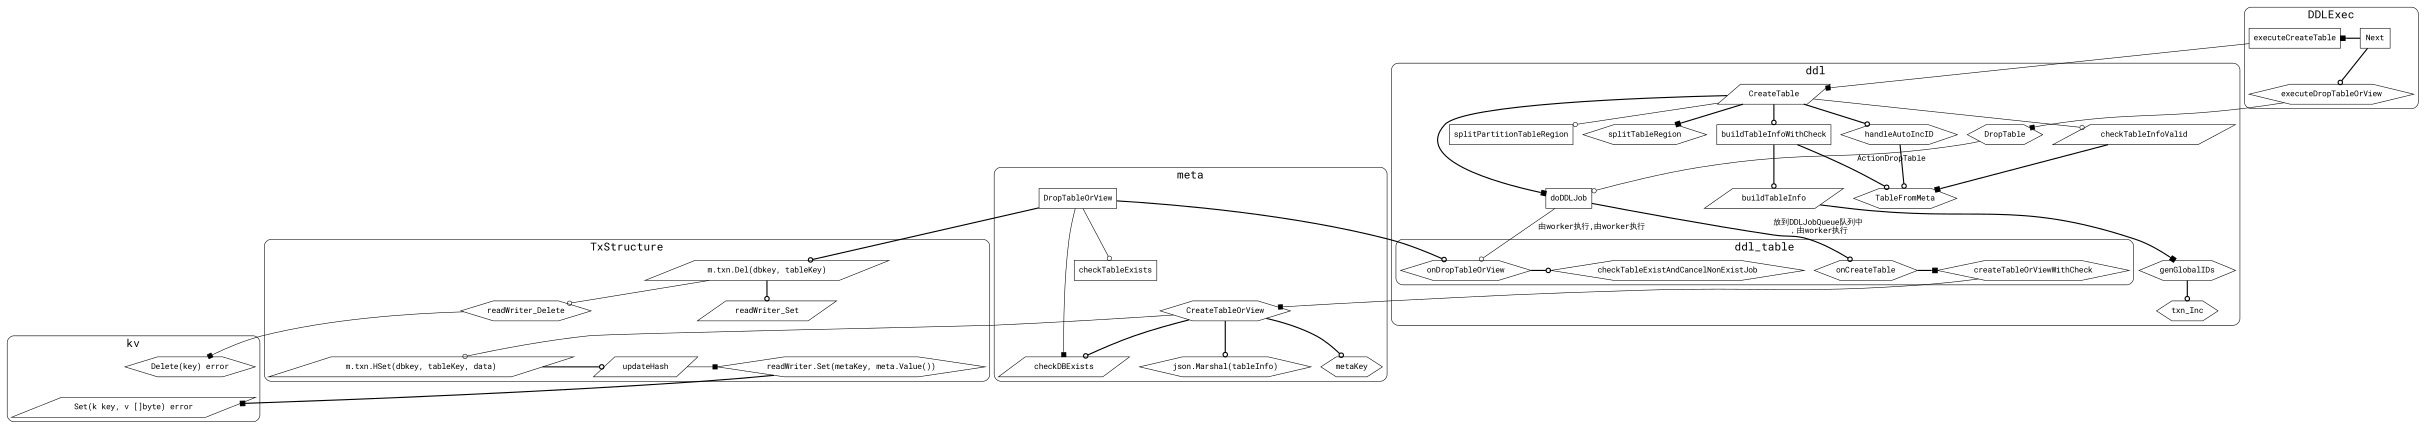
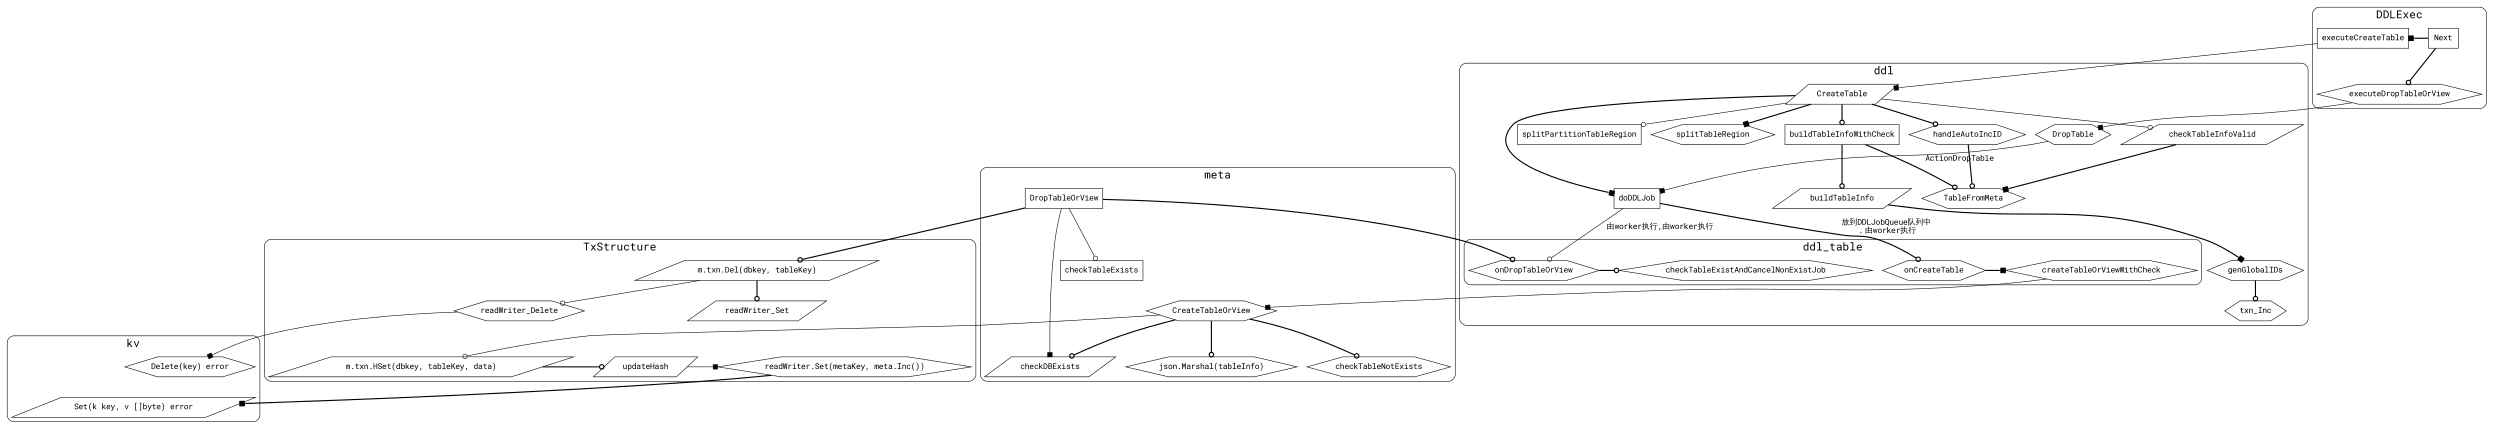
edge "DropTable" -> "doDDLJob": arrowhead odot -> box
node "readWriter.Set(metaKey, meta.Value())": label "readWriter.Set(metaKey, meta.Value())" -> "readWriter.Set(metaKey, meta.Inc())"
node "metaKey": label "metaKey" -> "checkTableNotExists"
